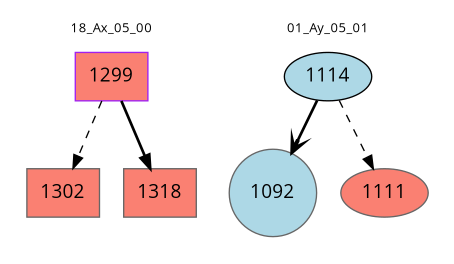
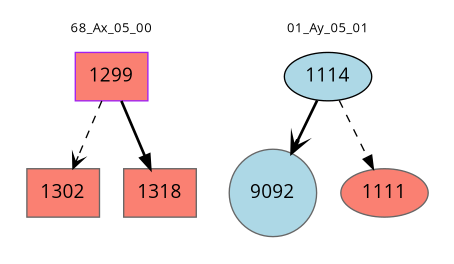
cluster "18_Ax_05_00": label "18_Ax_05_00" -> "68_Ax_05_00"
edge "1299" -> "1302": arrowhead normal -> vee
node "1092": label "1092" -> "9092"
